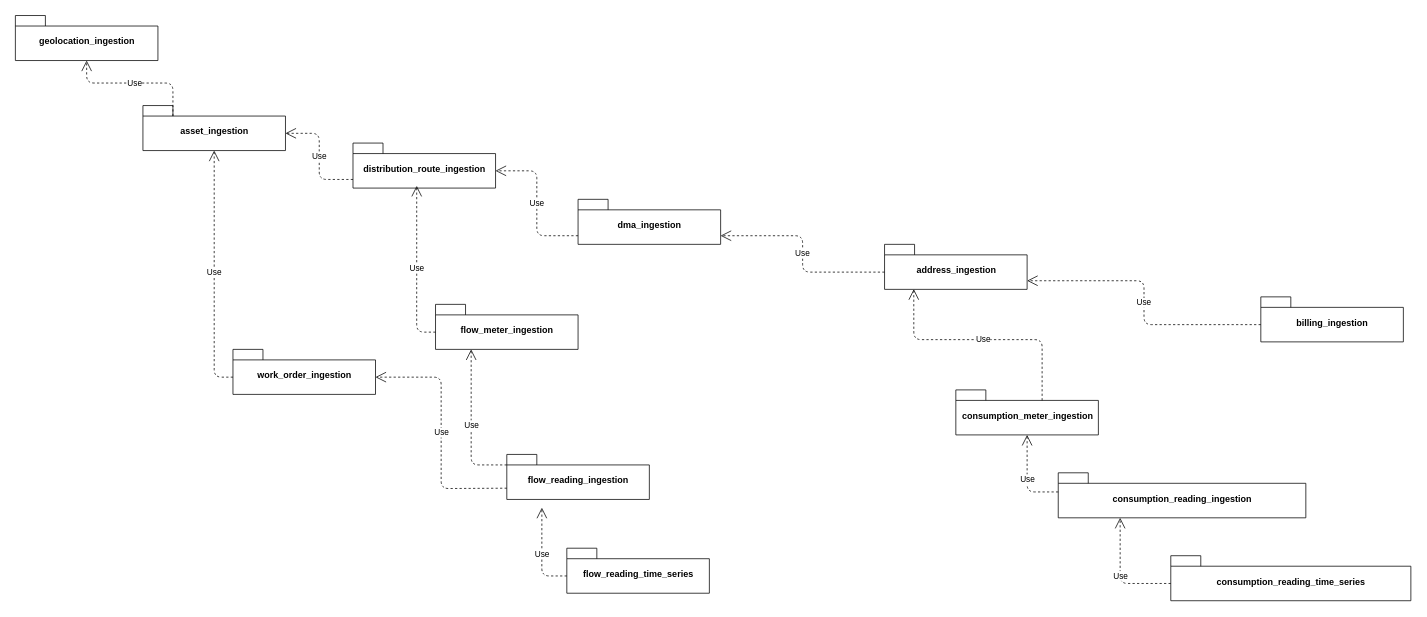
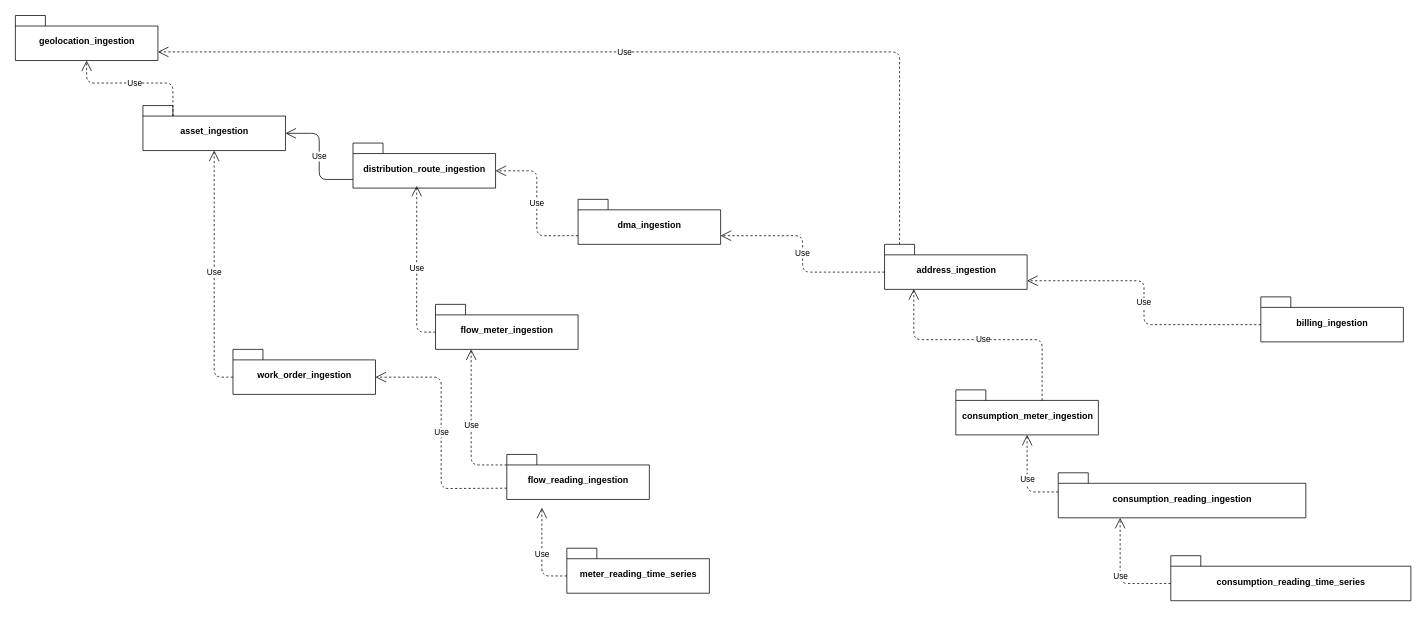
edge "address_ingestion" -> "geolocation_ingestion": added, label "Use"
edge "distribution_route_ingestion" -> "asset_ingestion": style dashed -> solid
node "flow_reading_time_series": label "flow_reading_time_series" -> "meter_reading_time_series"
